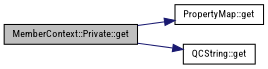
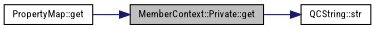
edge "MemberContext::Private::get" -> "PropertyMap::get": reversed
node "QCString::get": label "QCString::get" -> "QCString::str"
